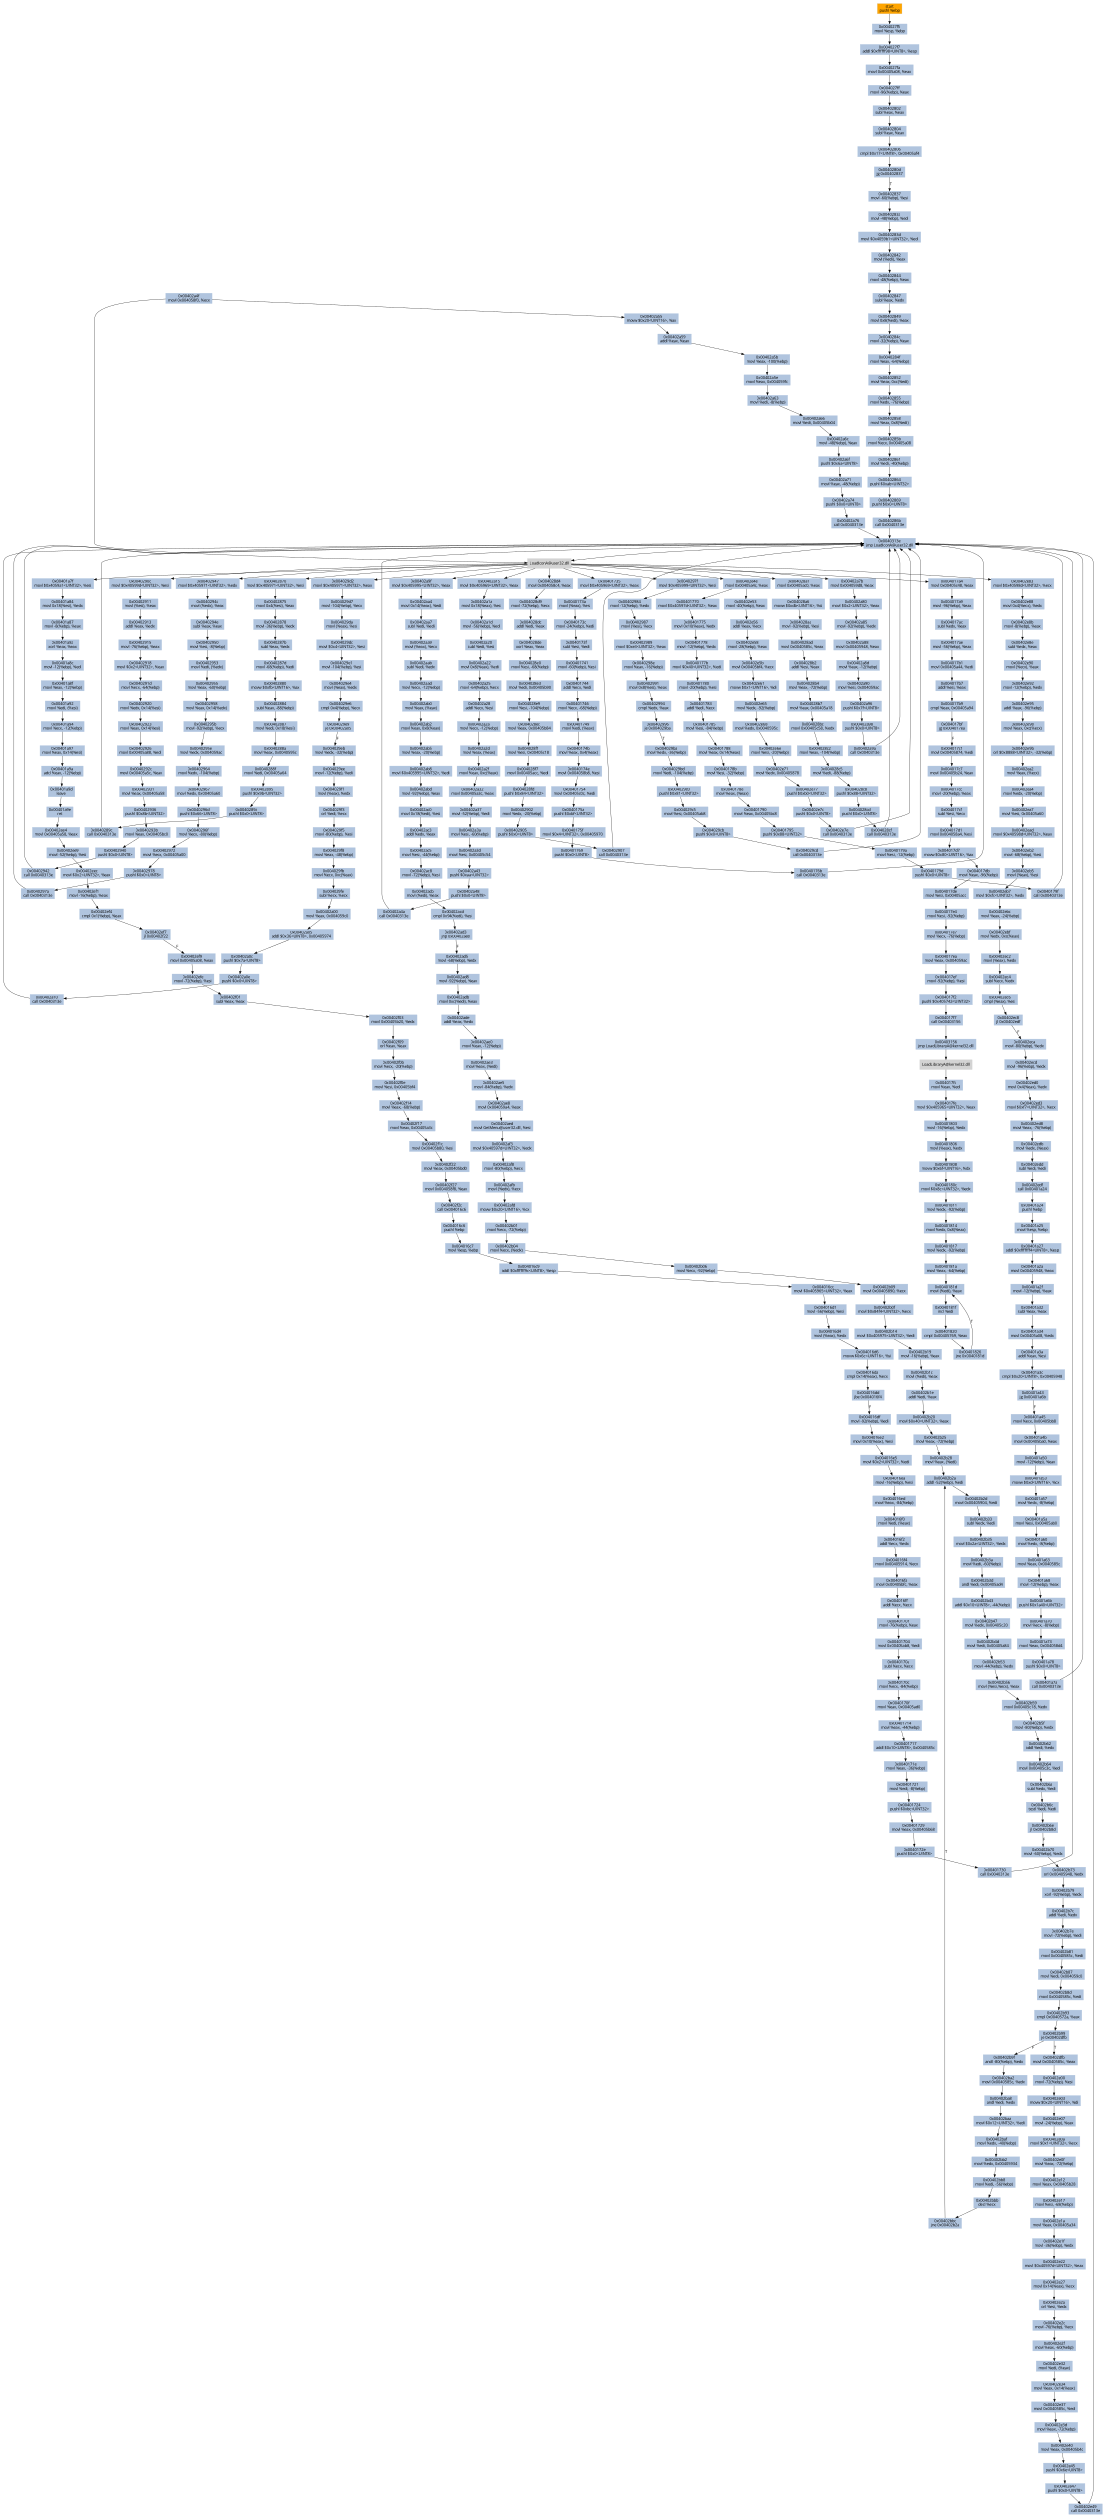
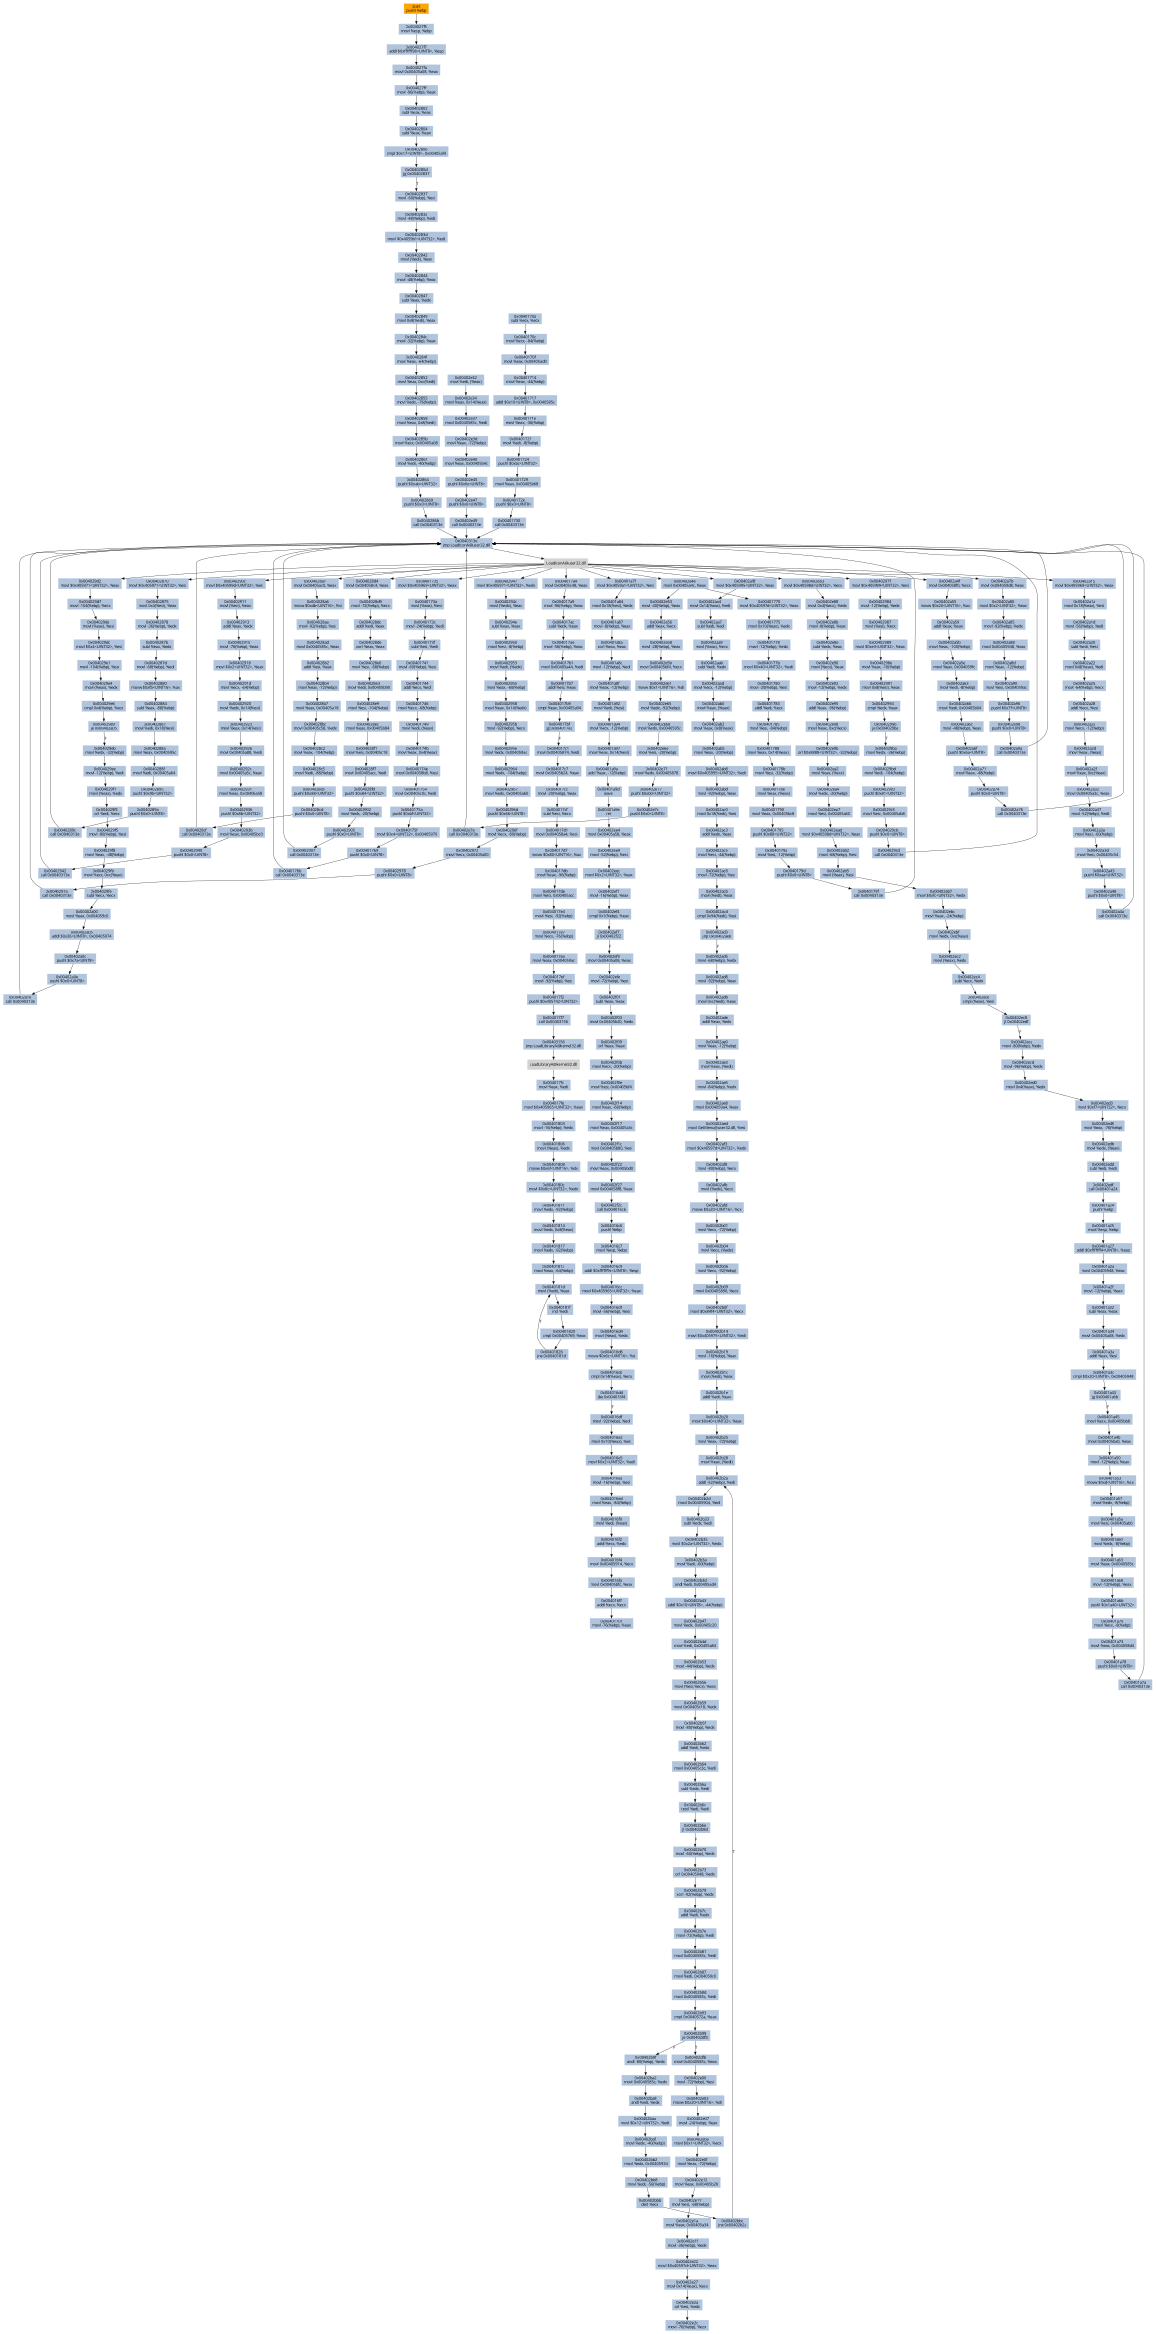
edge "0x00402a4f movl 0x004058f0, %ecx" -> "LoadIconA@user32.dll": reversed
node "0x00401704 movl 0x00405ab8, %edi": removed
node "0x00402e2f movl %eax, -60(%ebp)": removed
